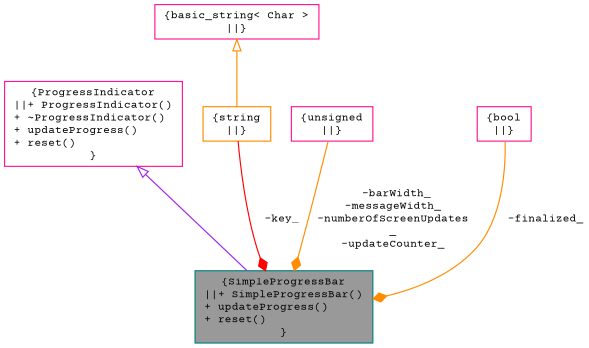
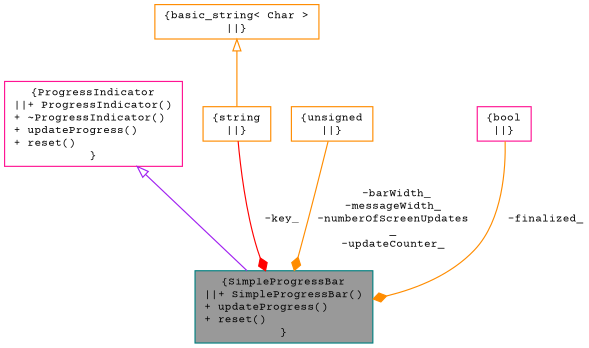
node "{basic_string< Char > ||}": color deeppink -> darkorange
node "{unsigned ||}": color deeppink -> darkorange
